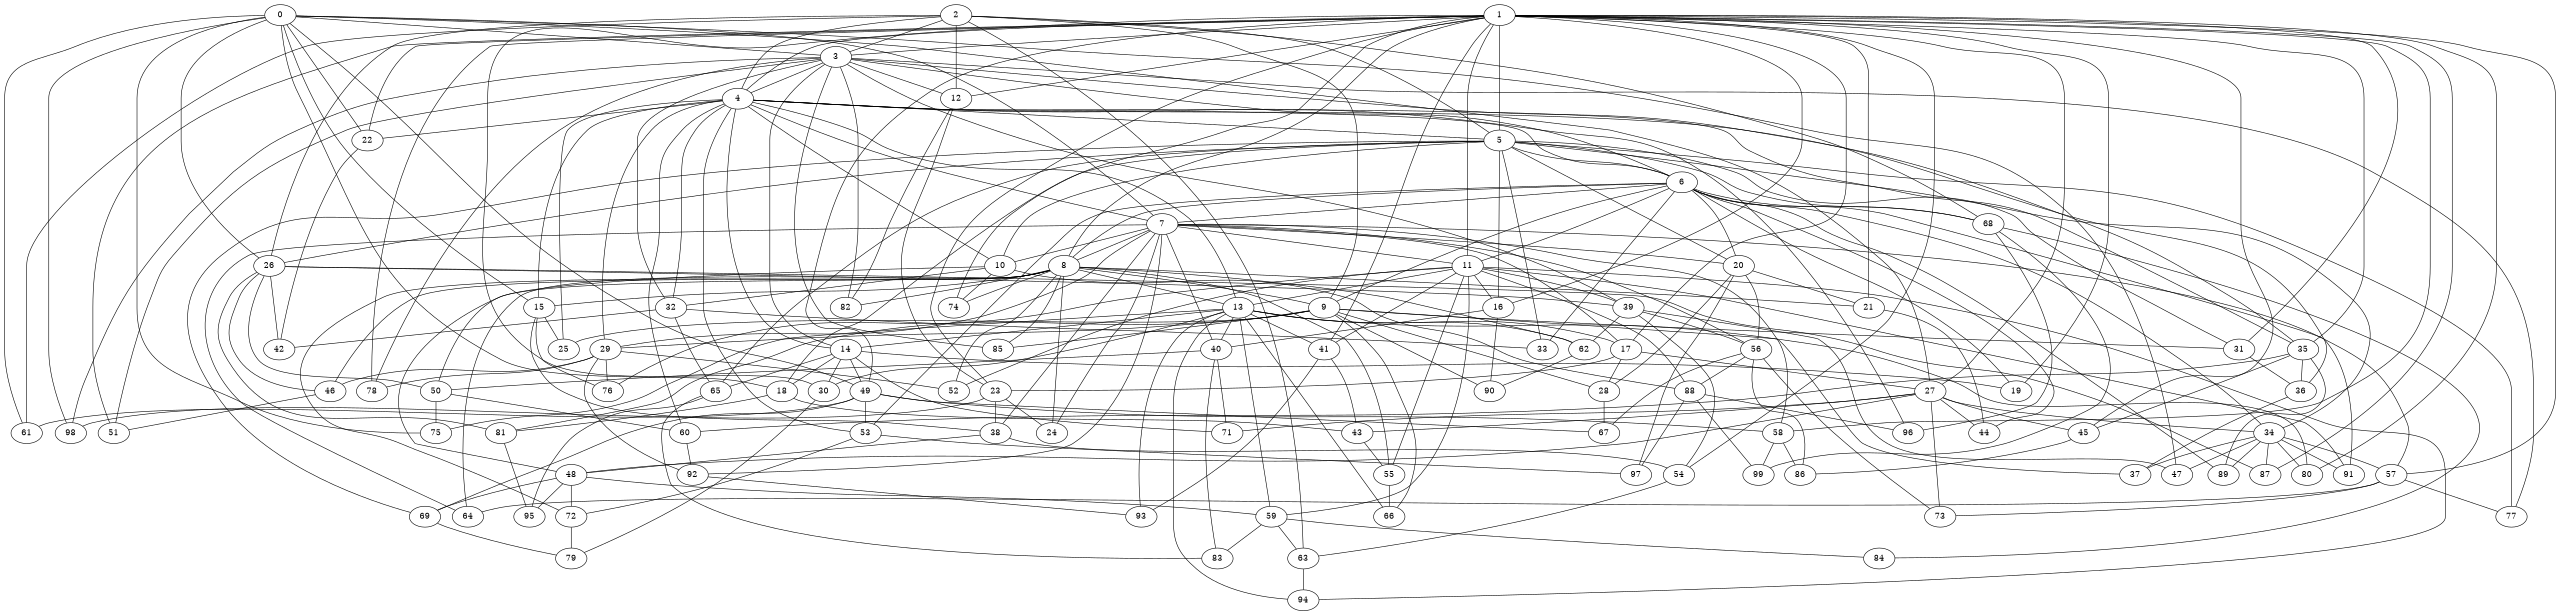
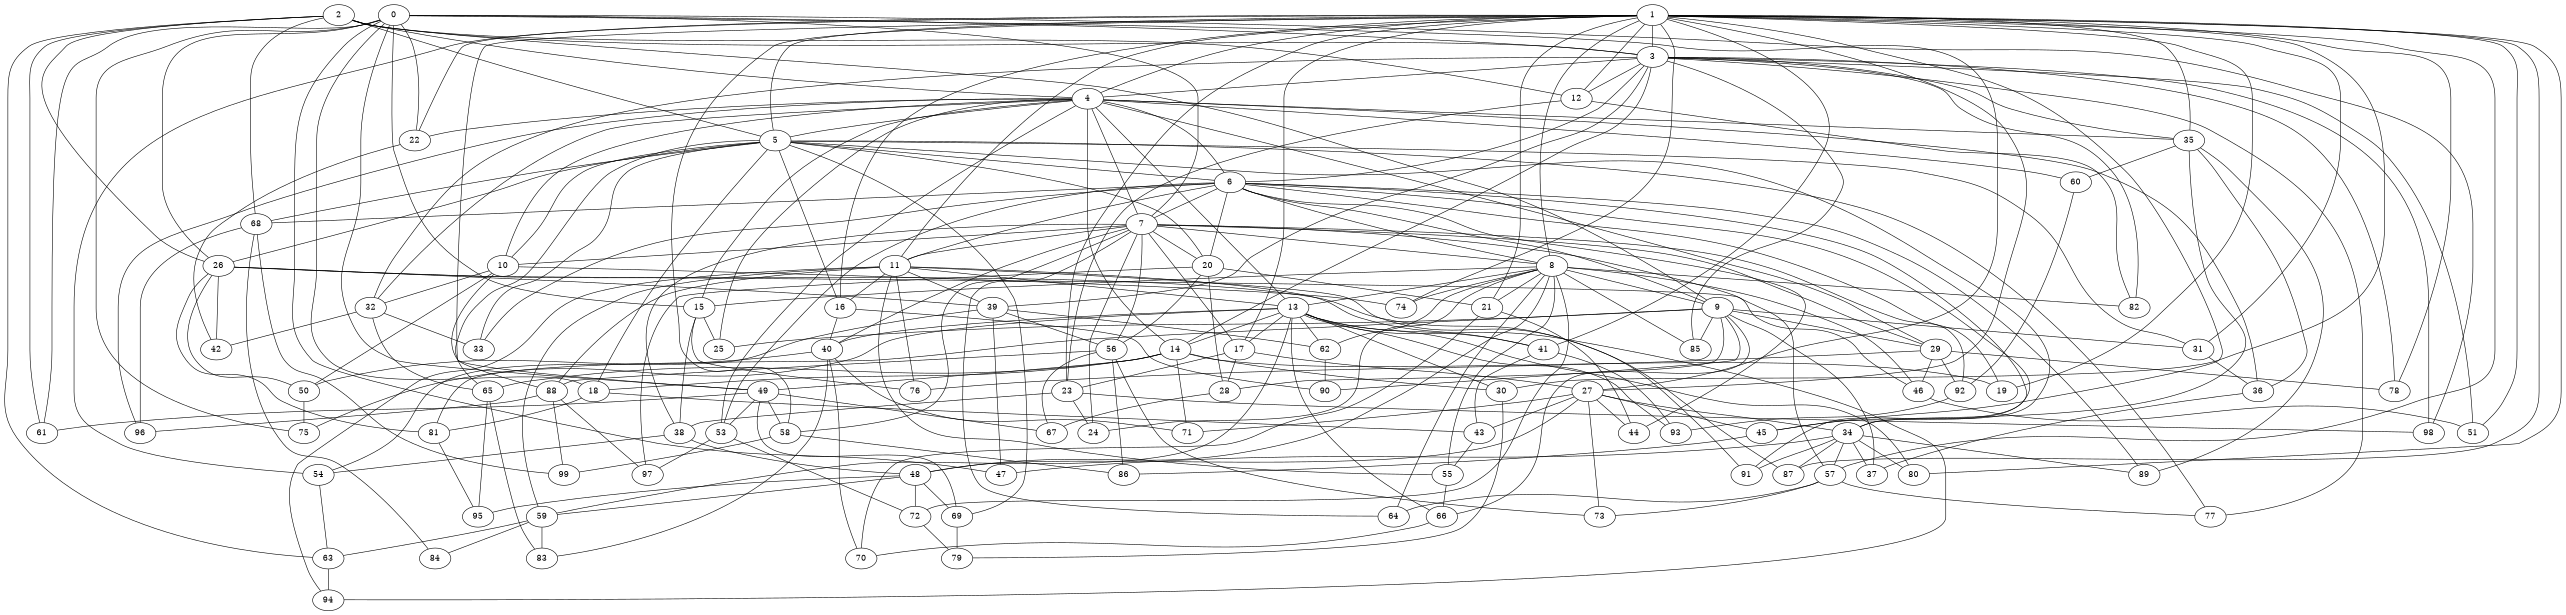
node "52": removed
edge "50" -- "60": removed
node "70": added
